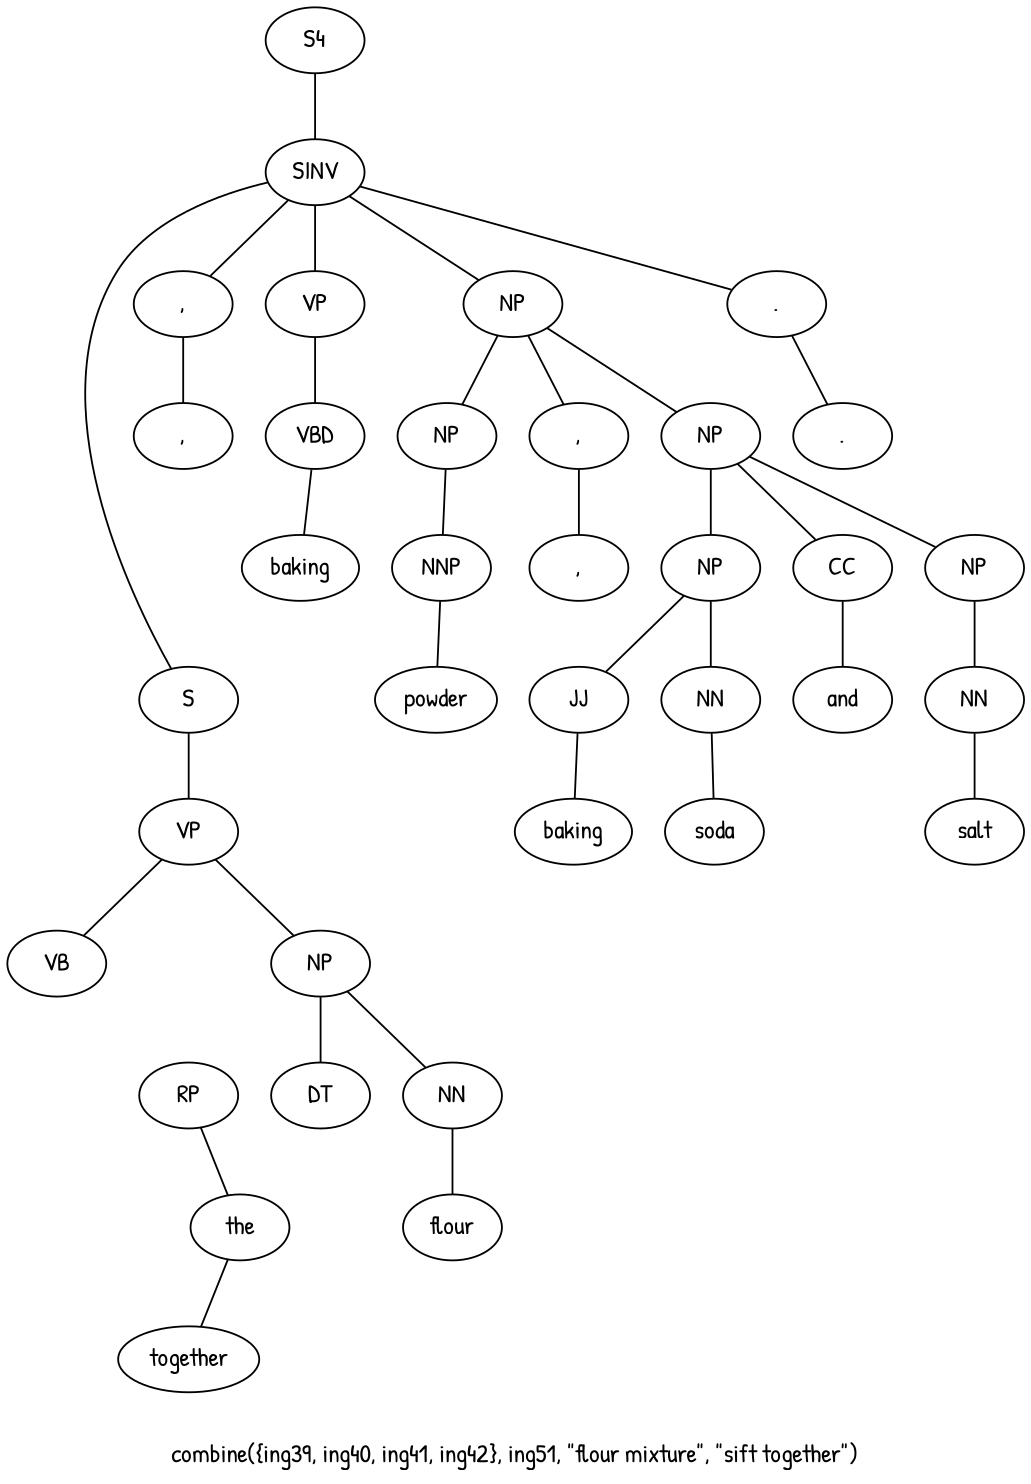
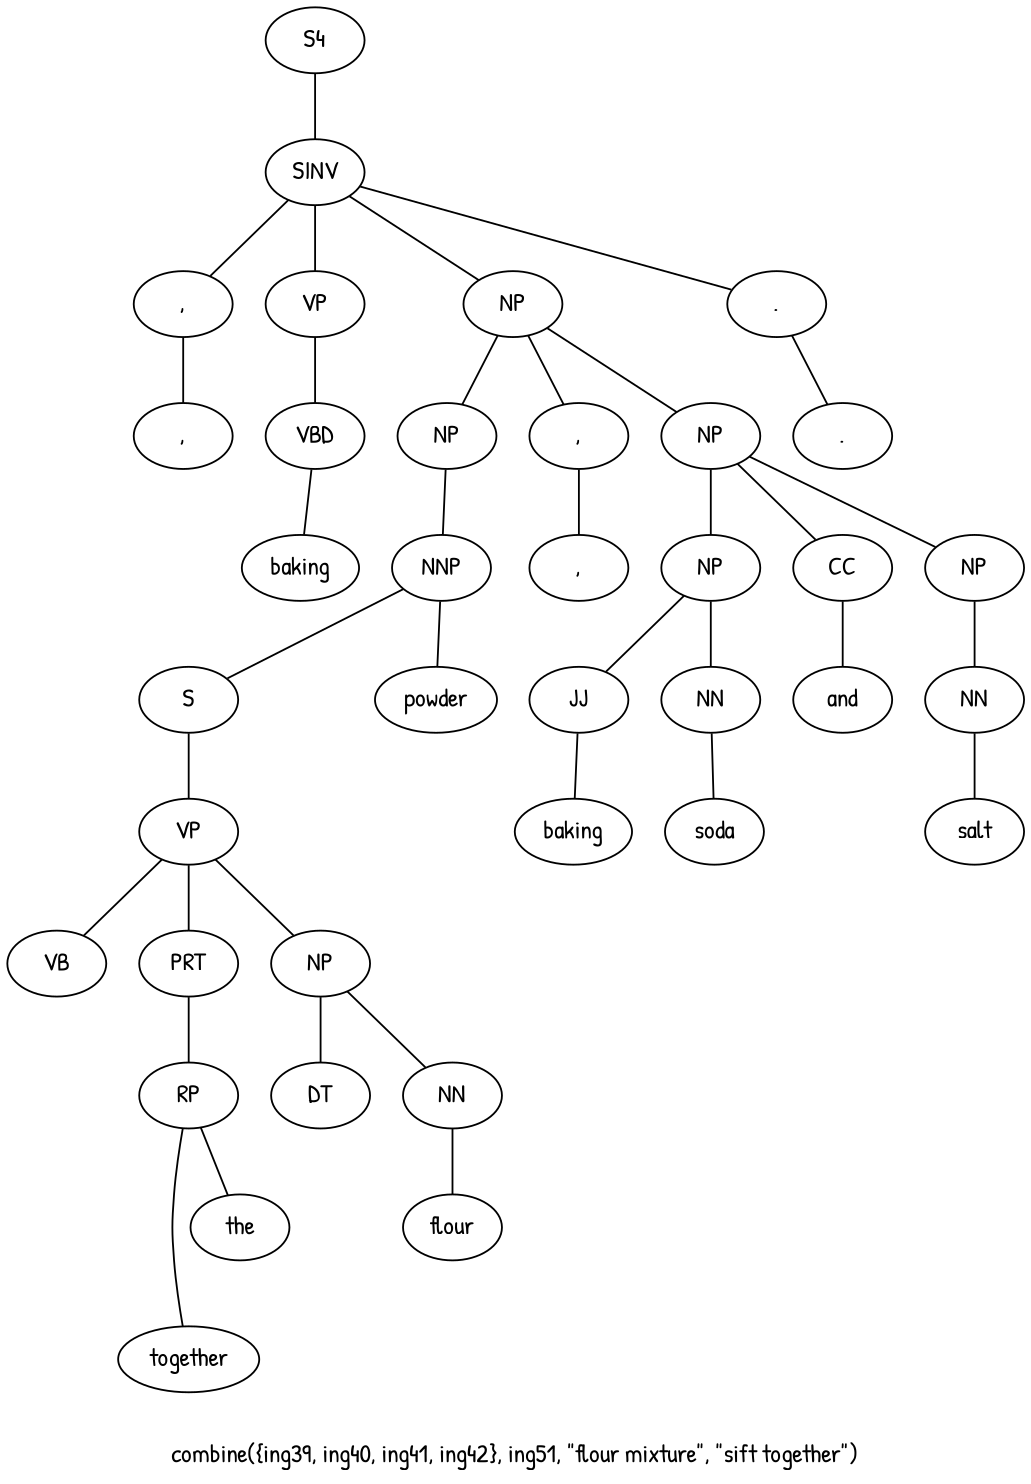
edge "SINV" -- "S": now "NNP" -- "S"
node "PRT": added
edge "the" -- "together": now "RP" -- "together"
